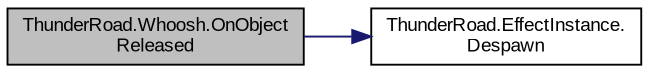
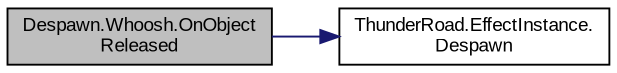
node "ThunderRoad.Whoosh.OnObject Released": label "ThunderRoad.Whoosh.OnObject Released" -> "Despawn.Whoosh.OnObject Released"
